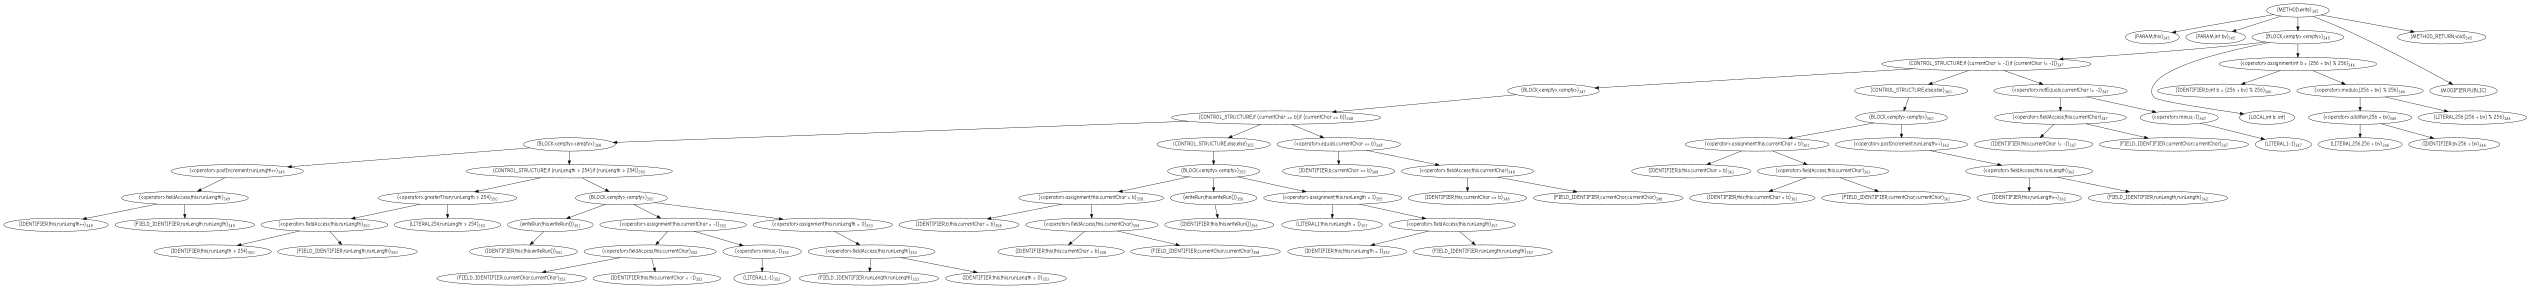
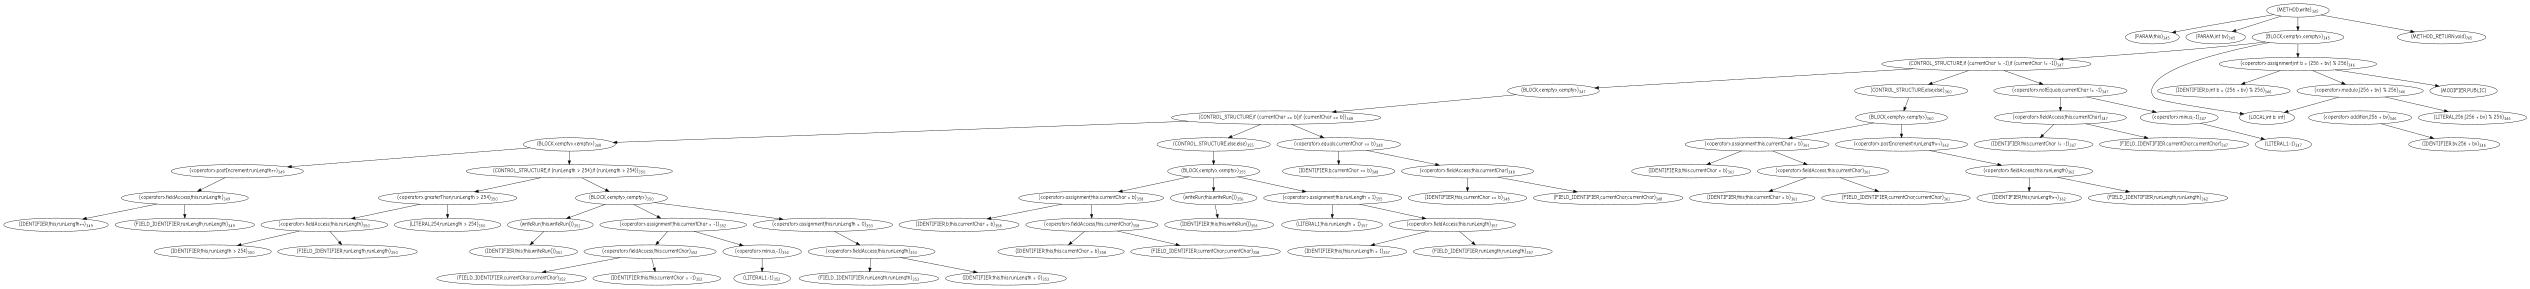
node "(METHOD_RETURN,void)": text "345" -> "745"
edge "(METHOD,write)" -> "(MODIFIER,PUBLIC)": now "(<operator>.assignment,int b = (256 + bv) % 256)" -> "(MODIFIER,PUBLIC)"
edge "(<operator>.modulo,(256 + bv) % 256)" -> "(<operator>.addition,256 + bv)": now "(<operator>.modulo,(256 + bv) % 256)" -> "(LOCAL,int b: int)"
node "(LITERAL,256,256 + bv)": removed
